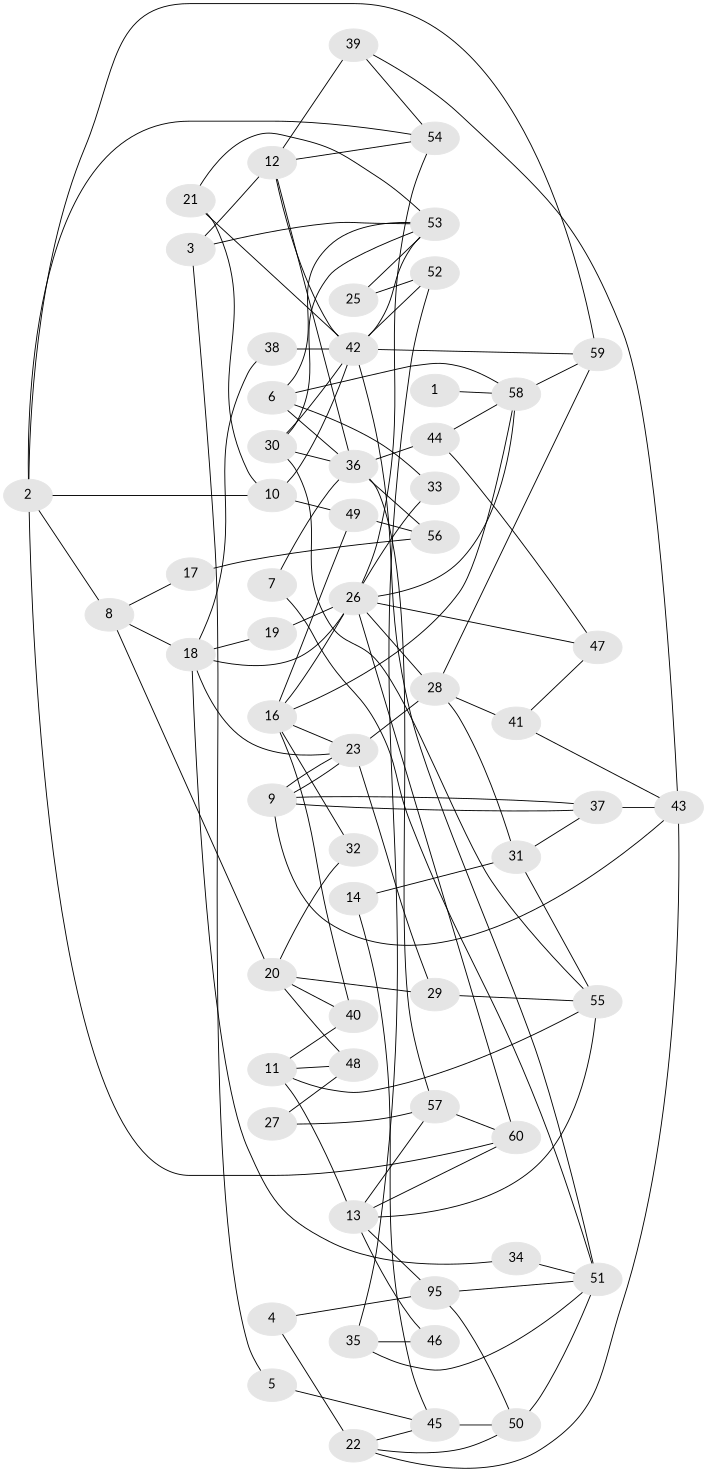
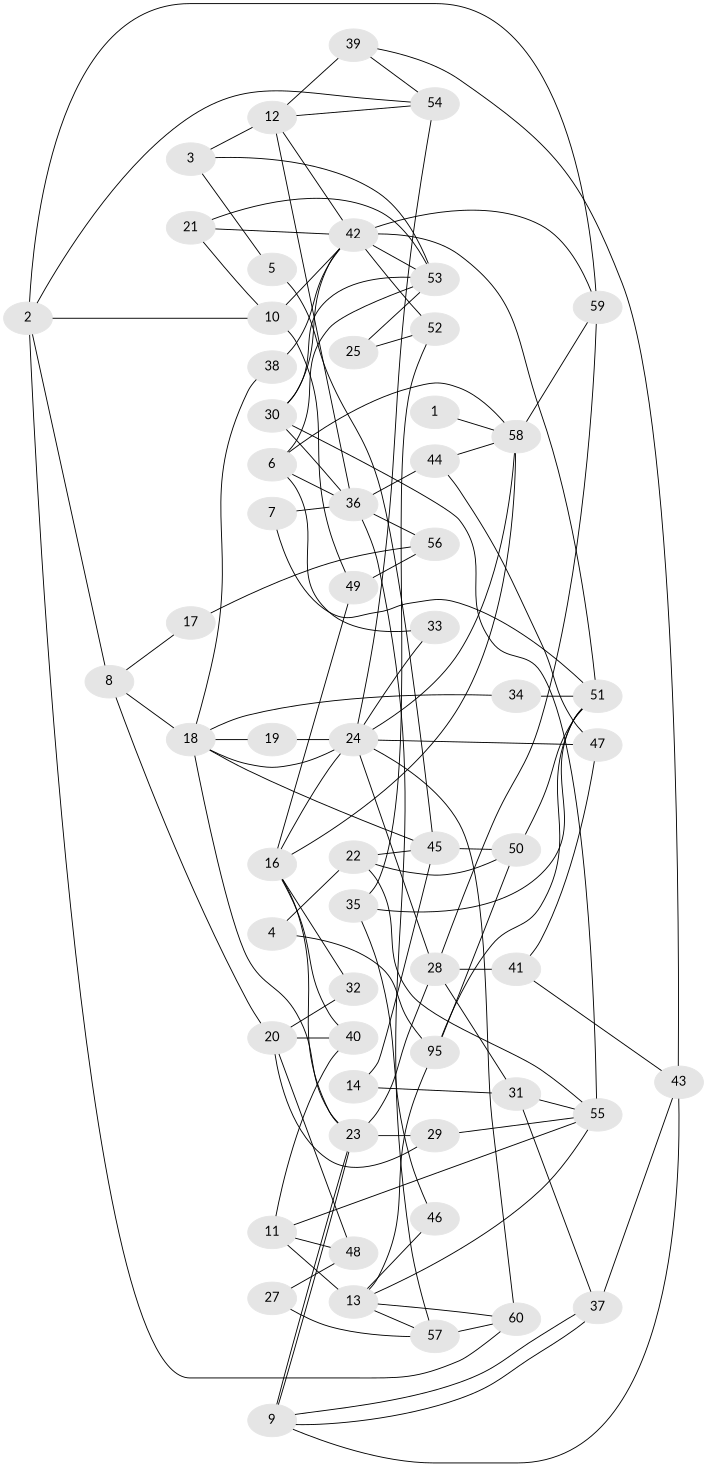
node "26": label "26" -> "24"
edge "18" -- "45": added
edge "43" -- "22": now "55" -- "22"
